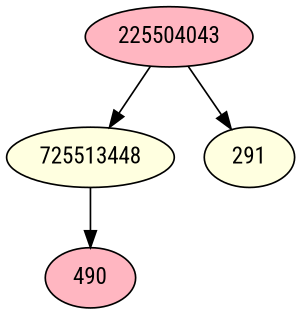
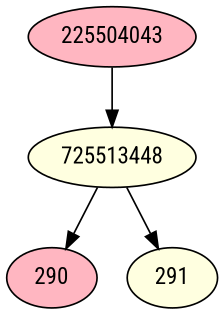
edge "225504043" -> "291": now "725513448" -> "291"
node "490": label "490" -> "290"
